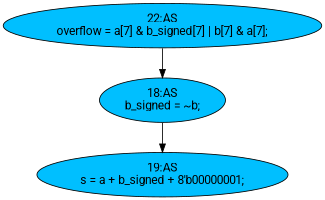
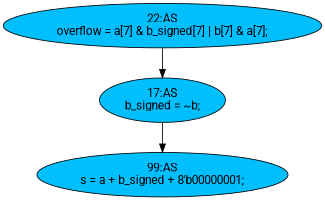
node "18:AS b_signed = ~b;": label "18:AS b_signed = ~b;" -> "17:AS b_signed = ~b;"
node "19:AS s = a + b_signed + 8'b00000001;": label "19:AS s = a + b_signed + 8'b00000001;" -> "99:AS s = a + b_signed + 8'b00000001;"
